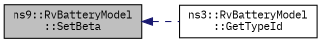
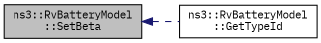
node "ns9::RvBatteryModel ::SetBeta": label "ns9::RvBatteryModel ::SetBeta" -> "ns3::RvBatteryModel ::SetBeta"
